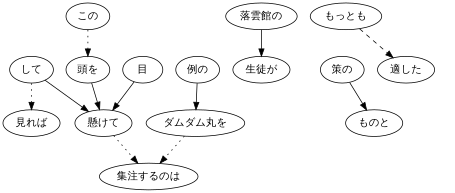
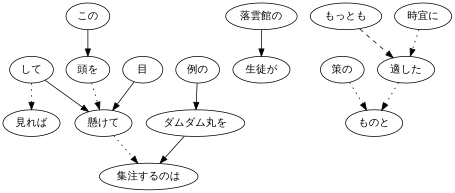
node "時宜に": added
edge "この" -> "頭を": style dotted -> solid
edge "頭を" -> "懸けて": style solid -> dotted
edge "策の" -> "ものと": style solid -> dotted
edge "適した" -> "ものと": added
edge "ダムダム丸を" -> "集注するのは": style dotted -> solid
